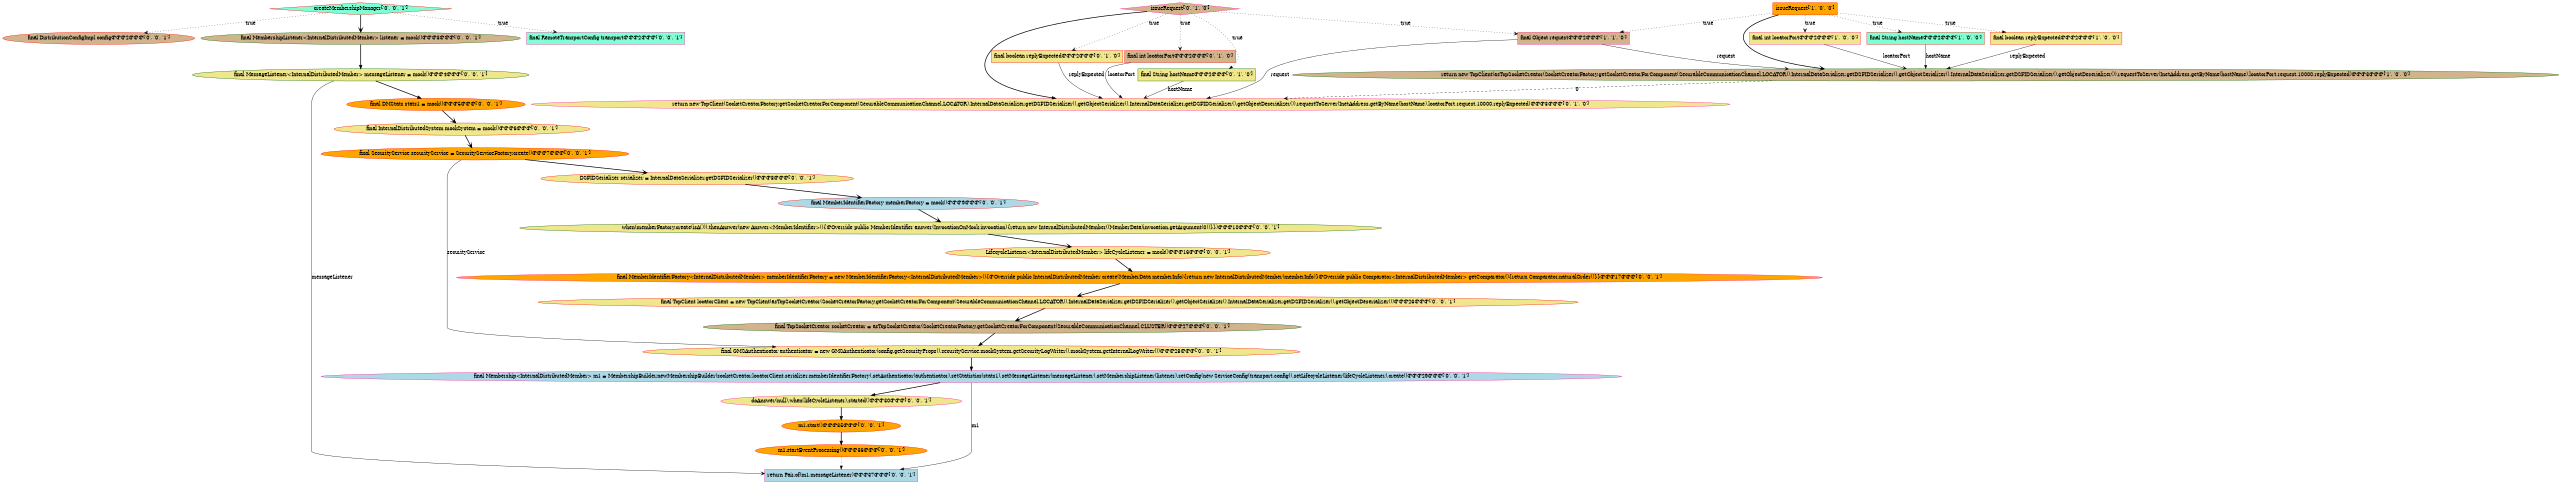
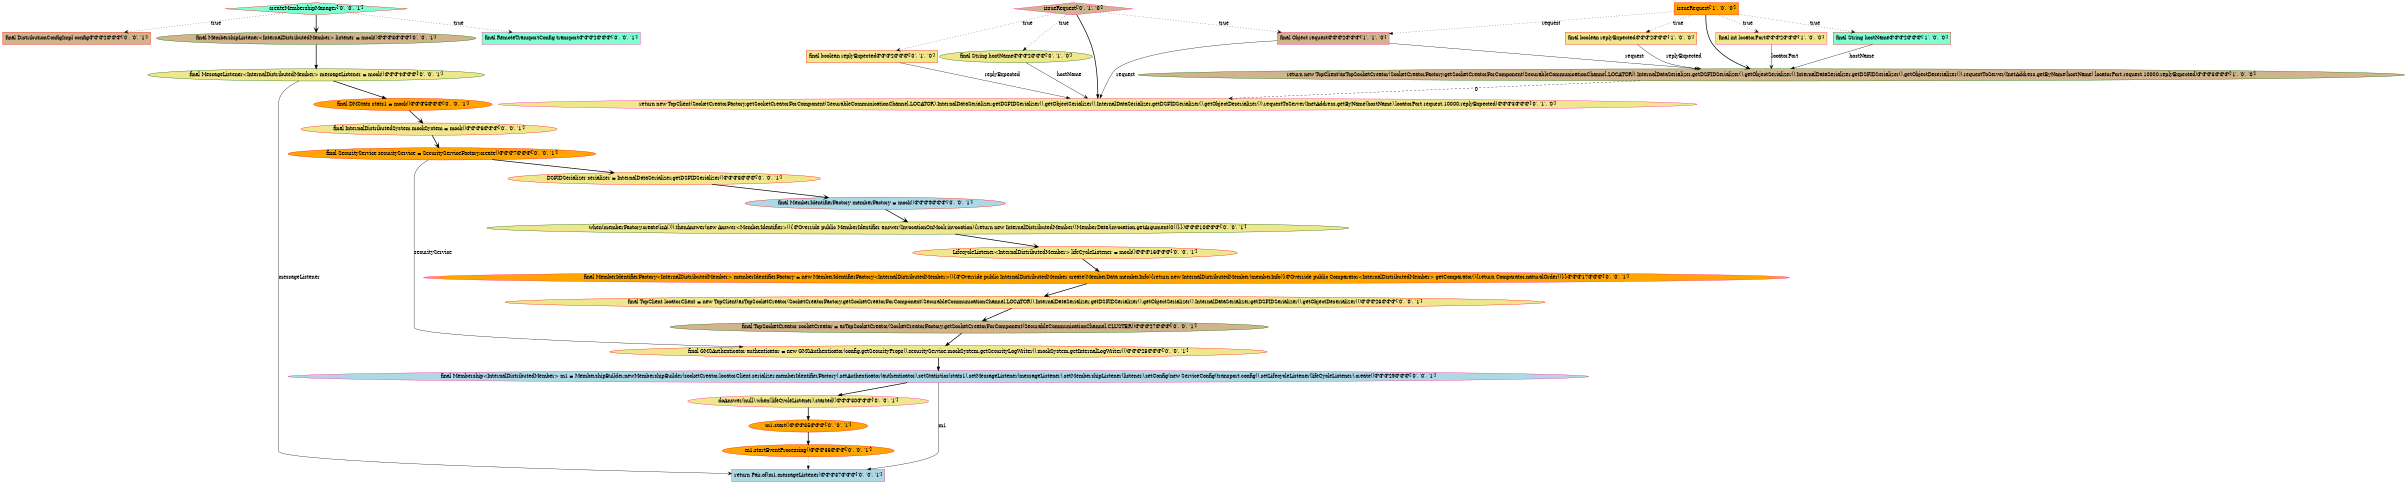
edge "issueRequest['1', '0', '0']" -> "final Object request@@@2@@@['1', '1', '0']": label "true" -> "request"
node "final DistributionConfigImpl config@@@2@@@['0', '0', '1']": shape ellipse -> box
node "final int locatorPort@@@2@@@['0', '1', '0']": removed
node "final String hostName@@@2@@@['0', '1', '0']": shape box -> ellipse
